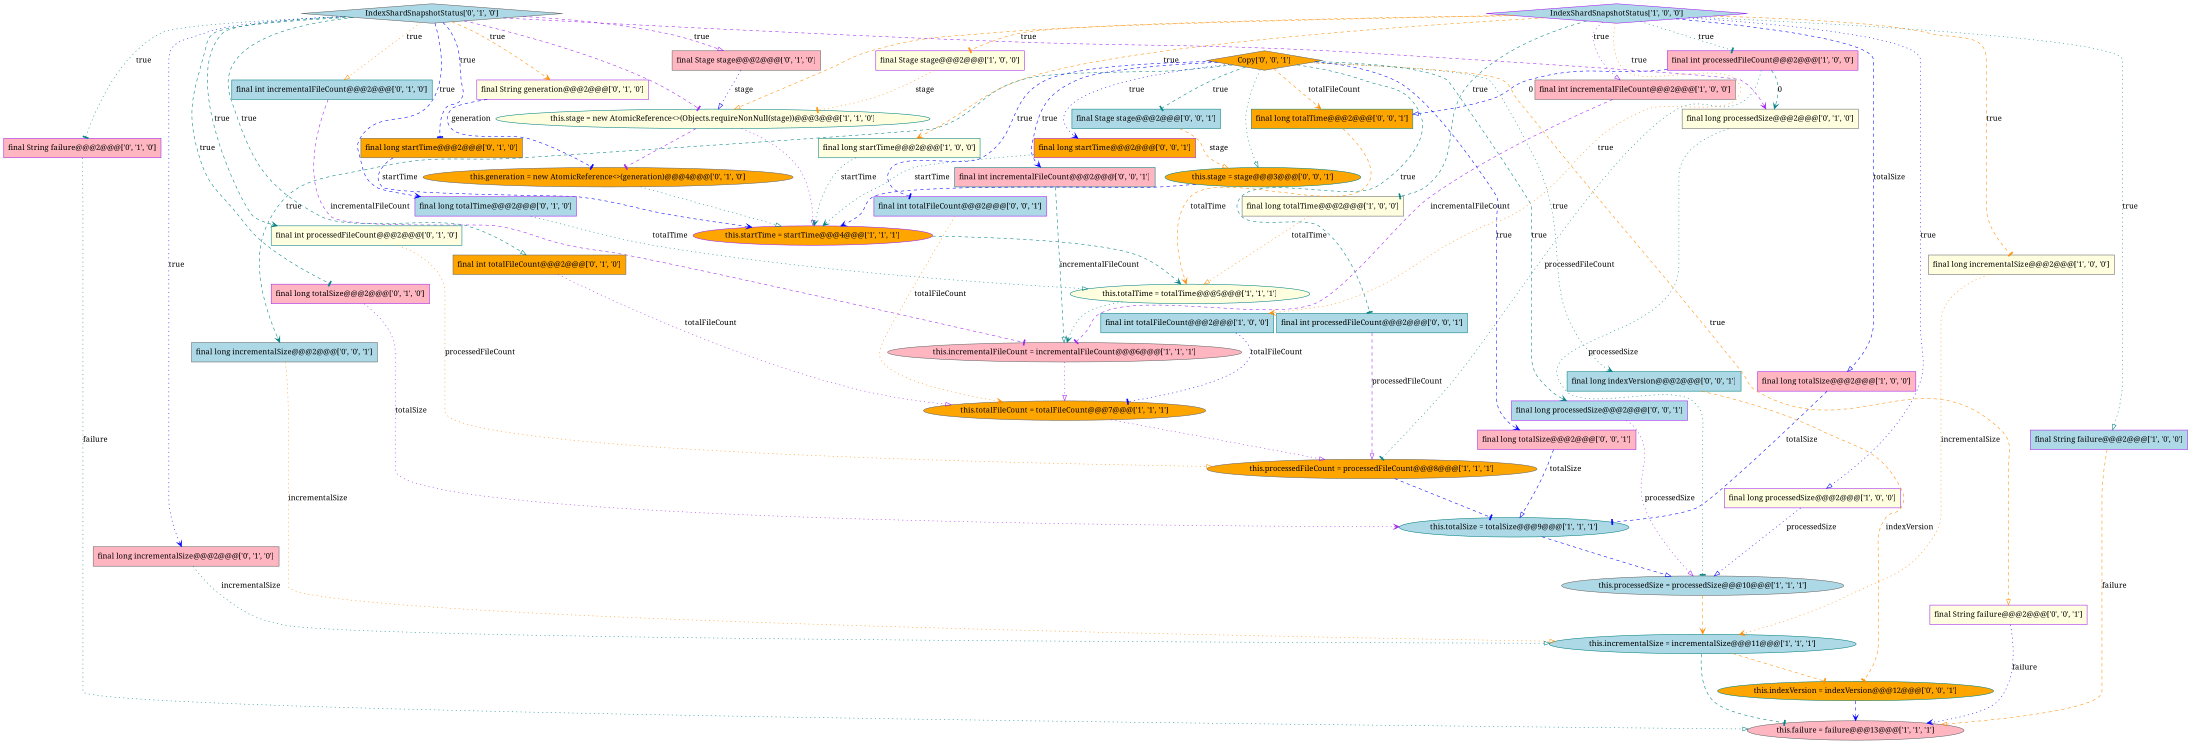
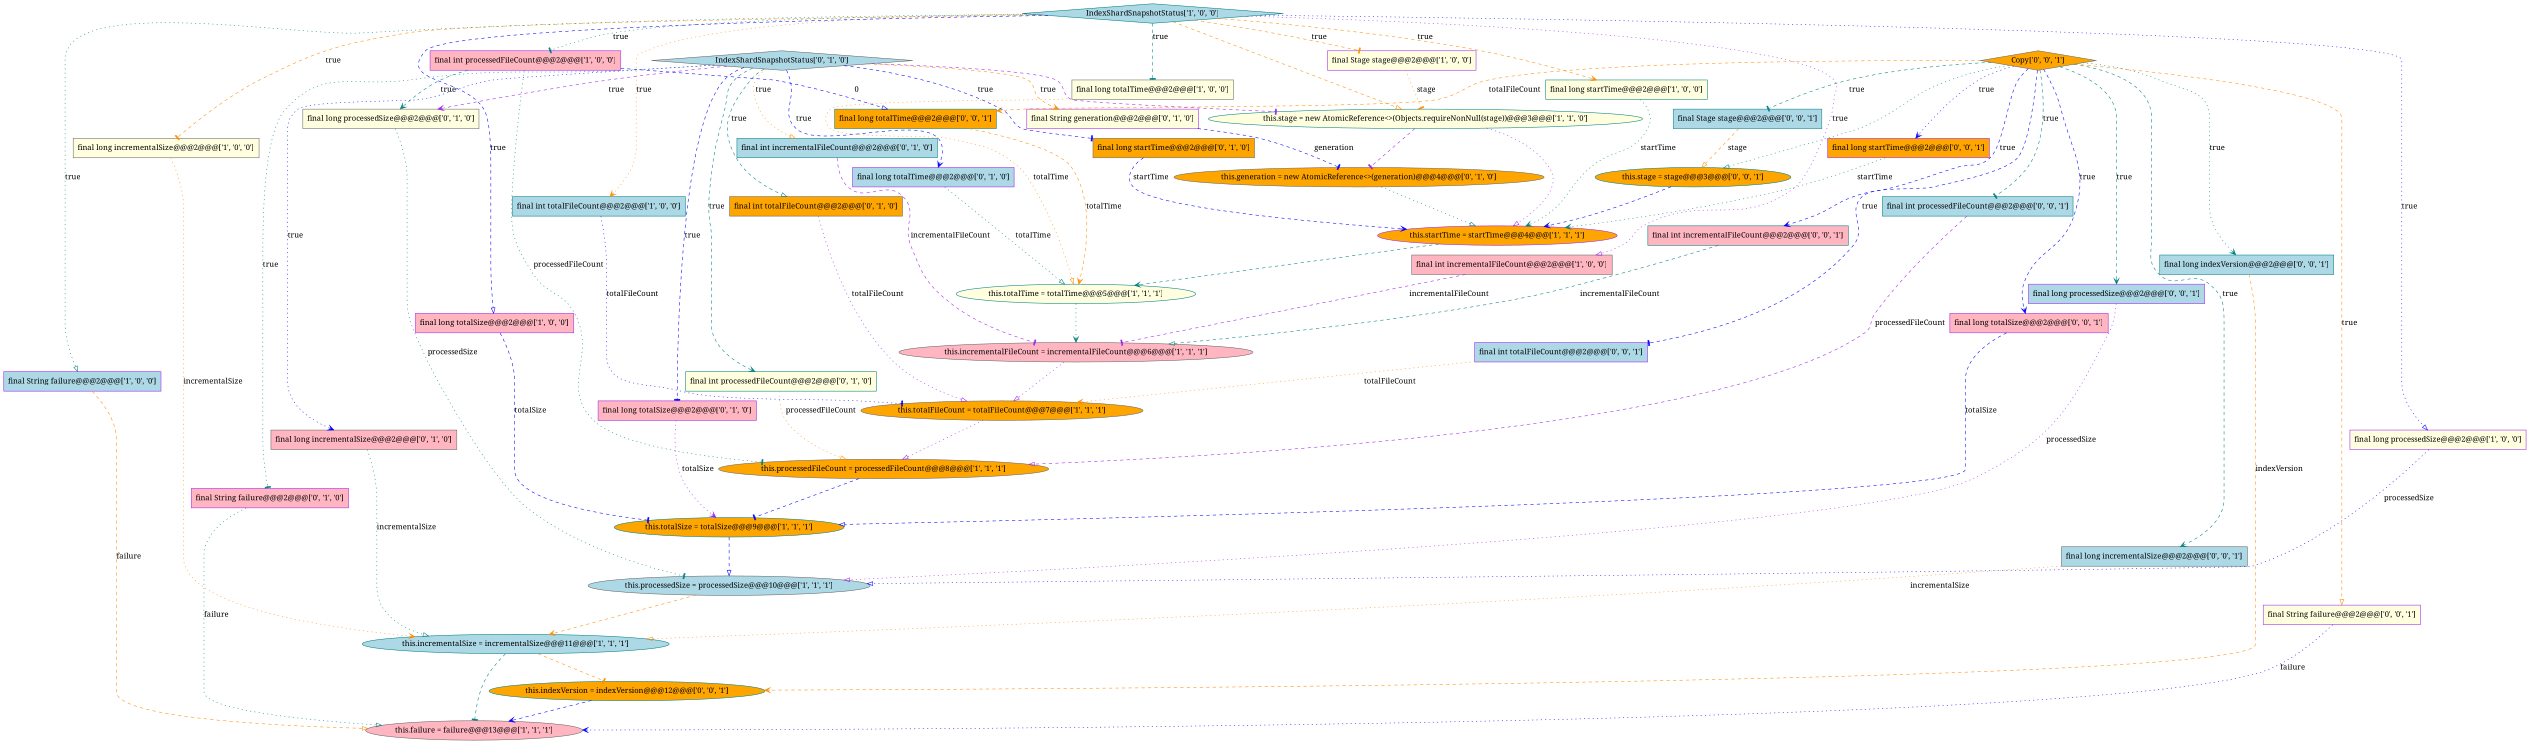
node "IndexShardSnapshotStatus['1', '0', '0']": color purple -> teal
node "final Stage stage@@@2@@@['0', '1', '0']": removed
edge "final int processedFileCount@@@2@@@['1', '0', '0']" -> "final long processedSize@@@2@@@['0', '1', '0']": label "0" -> "true"
edge "IndexShardSnapshotStatus['0', '1', '0']" -> "final long totalSize@@@2@@@['0', '1', '0']": color teal -> blue
edge "IndexShardSnapshotStatus['1', '0', '0']" -> "final long totalSize@@@2@@@['1', '0', '0']": label "totalSize" -> "true"
edge "final long indexVersion@@@2@@@['0', '0', '1']" -> "this.indexVersion = indexVersion@@@12@@@['0', '0', '1']": arrowhead tee -> vee
node "this.totalSize = totalSize@@@9@@@['1', '1', '1']": fillcolor lightblue -> orange
